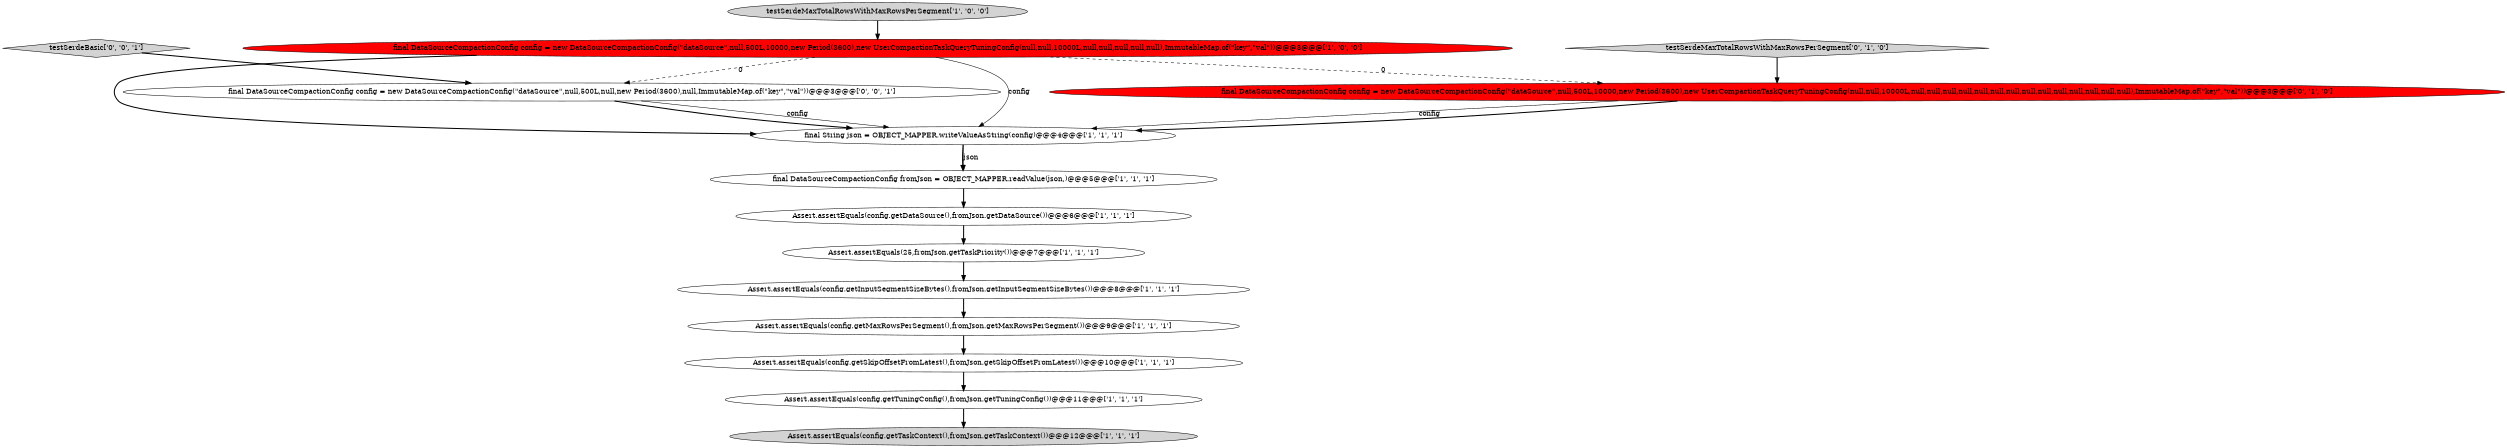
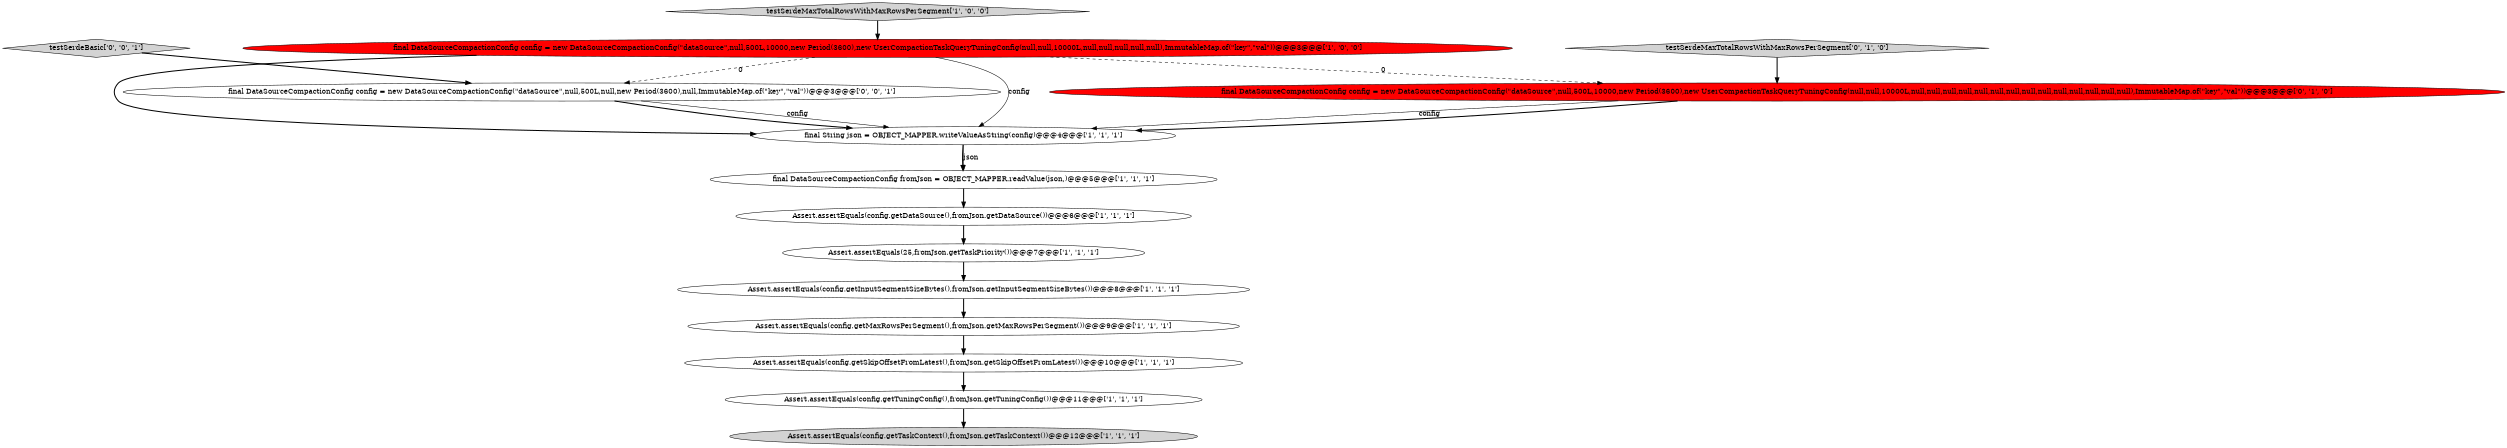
node "testSerdeMaxTotalRowsWithMaxRowsPerSegment['1', '0', '0']": shape ellipse -> diamond
